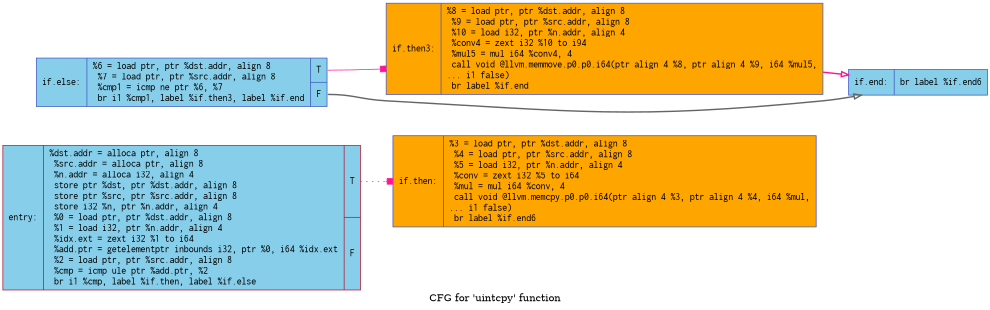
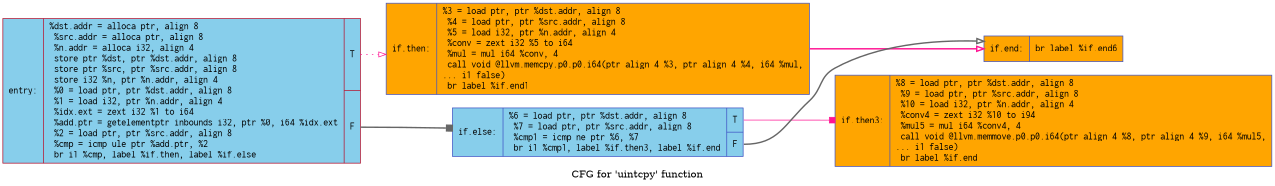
edge "if.then3:" -> "if.end:": now "if.then:" -> "if.end:"
node "if.end:": fillcolor skyblue -> orange
edge "entry:" -> "if.else:": added
edge "entry:" -> "if.then:": arrowhead box -> onormal
node "if.then:": text "br label %if.end6" -> "br label %if.end1"
